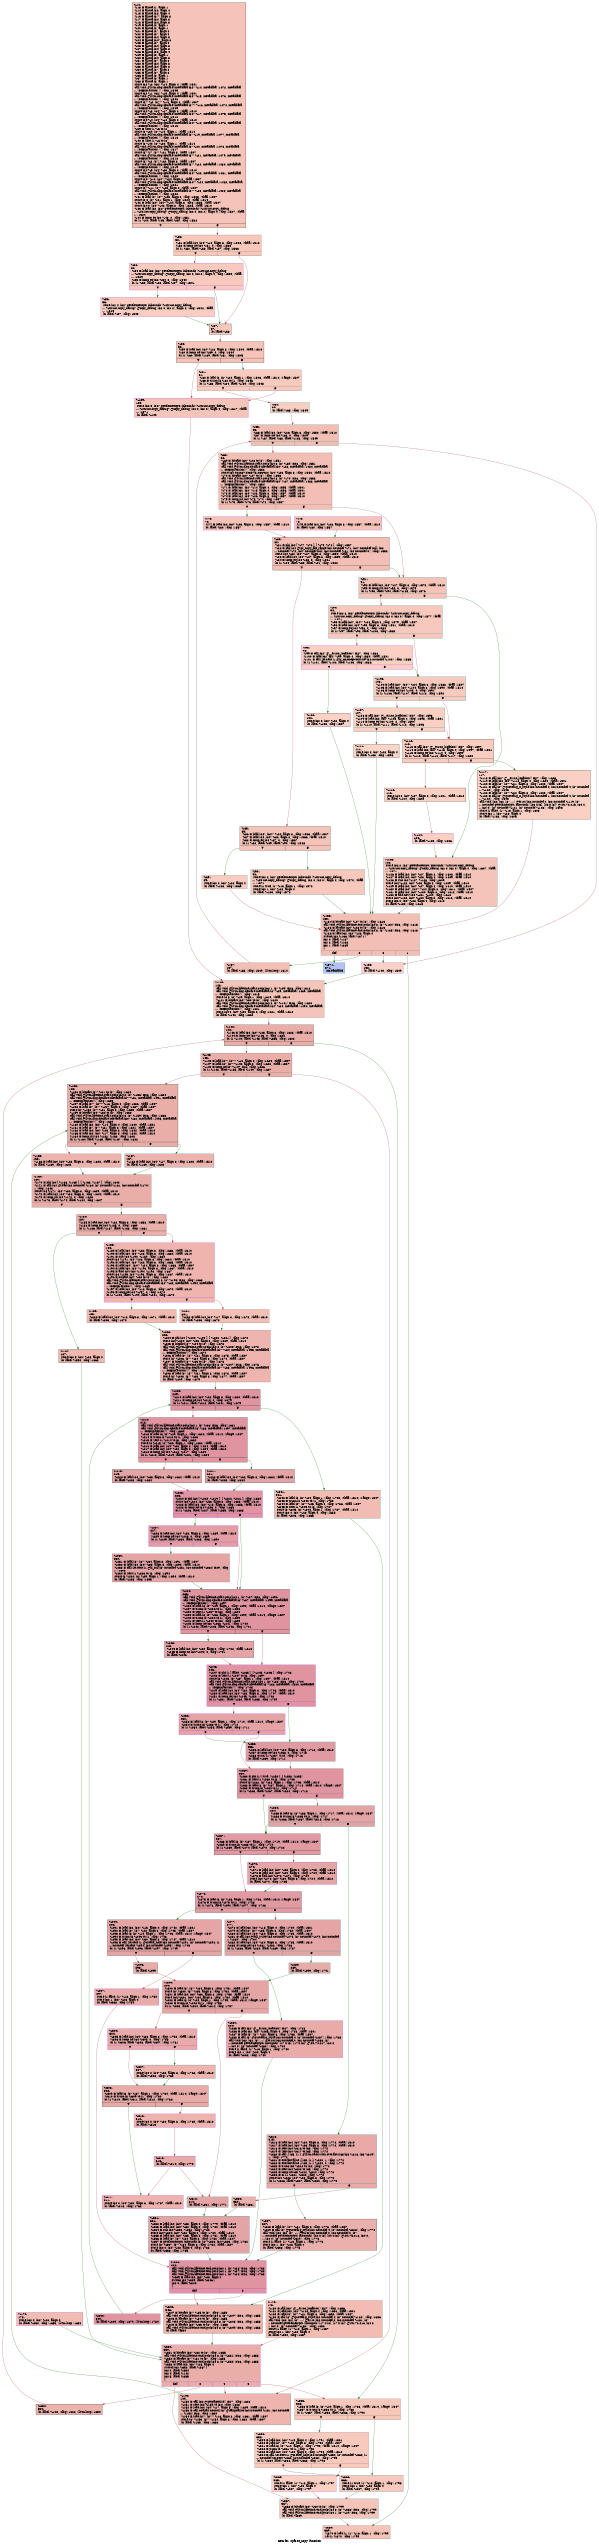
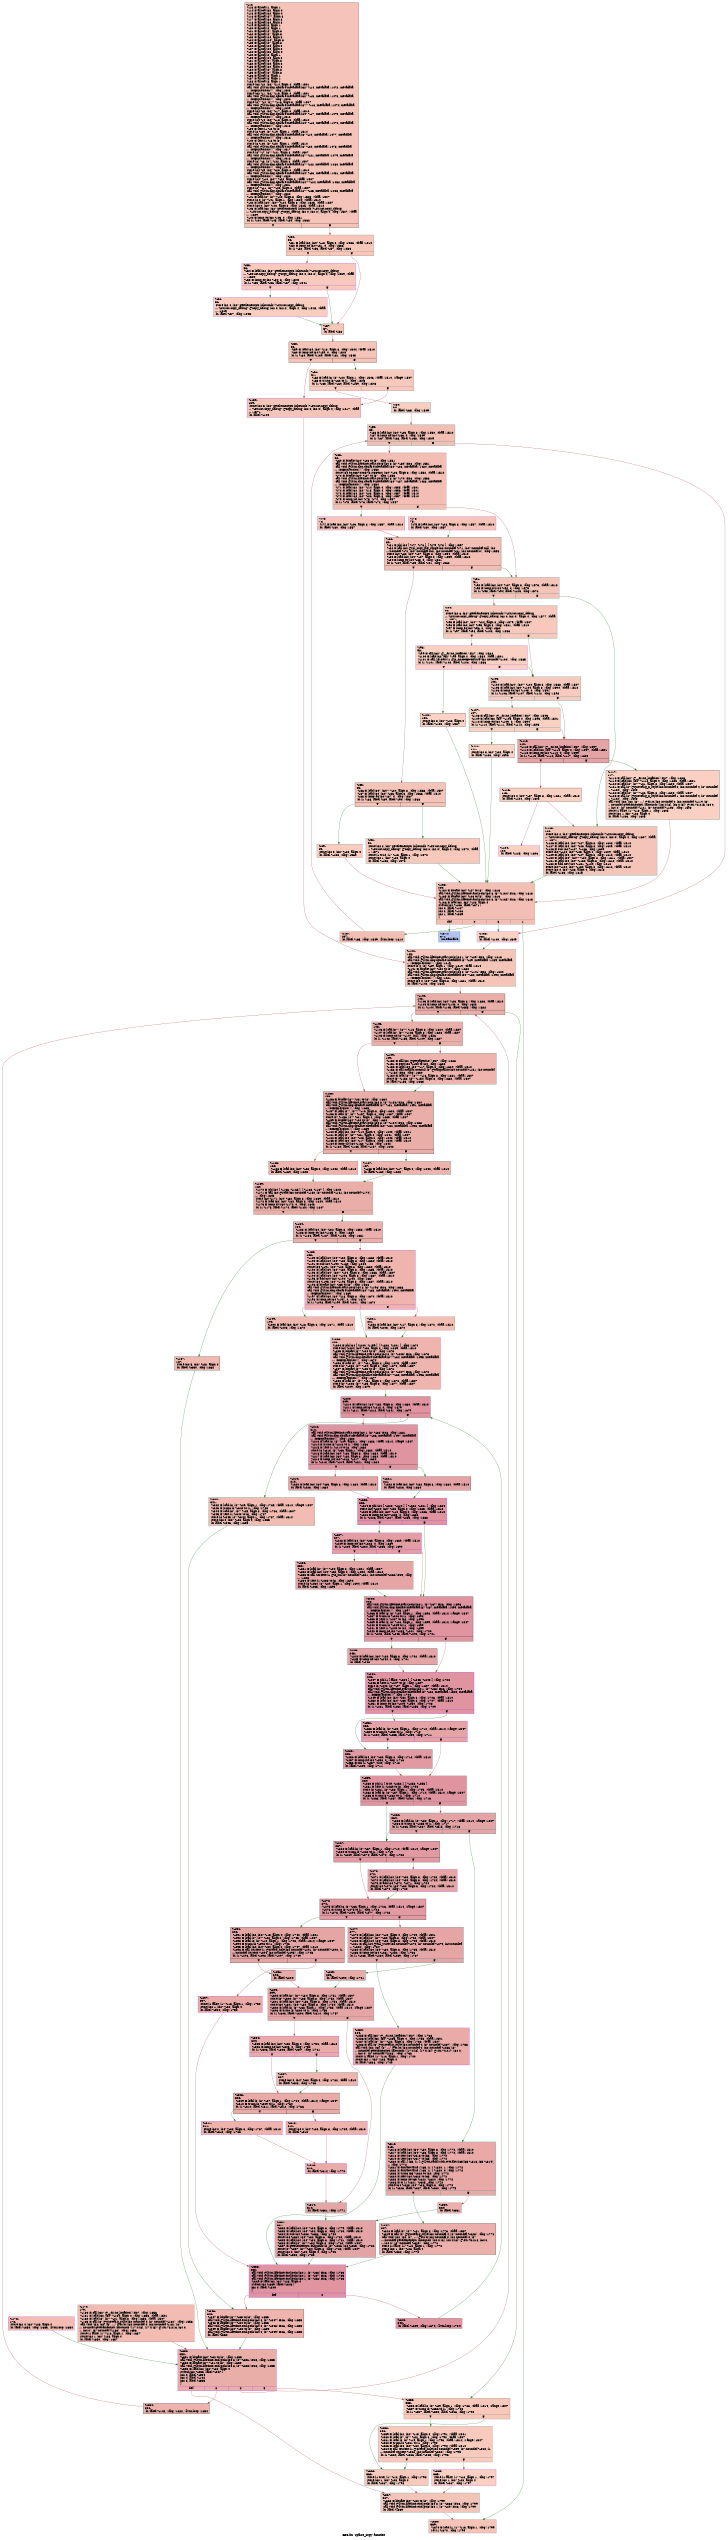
node "%112:": fillcolor #f08b6e70 -> #c32e3170
edge "%124:" -> "%125:": now "%116:" -> "%125:"
edge "%199:" -> "%203:": now "%188:" -> "%203:"
edge "%313:" -> "%311:": reversed
edge "%350:" -> "%149:": now "%350:" -> "%142:"
